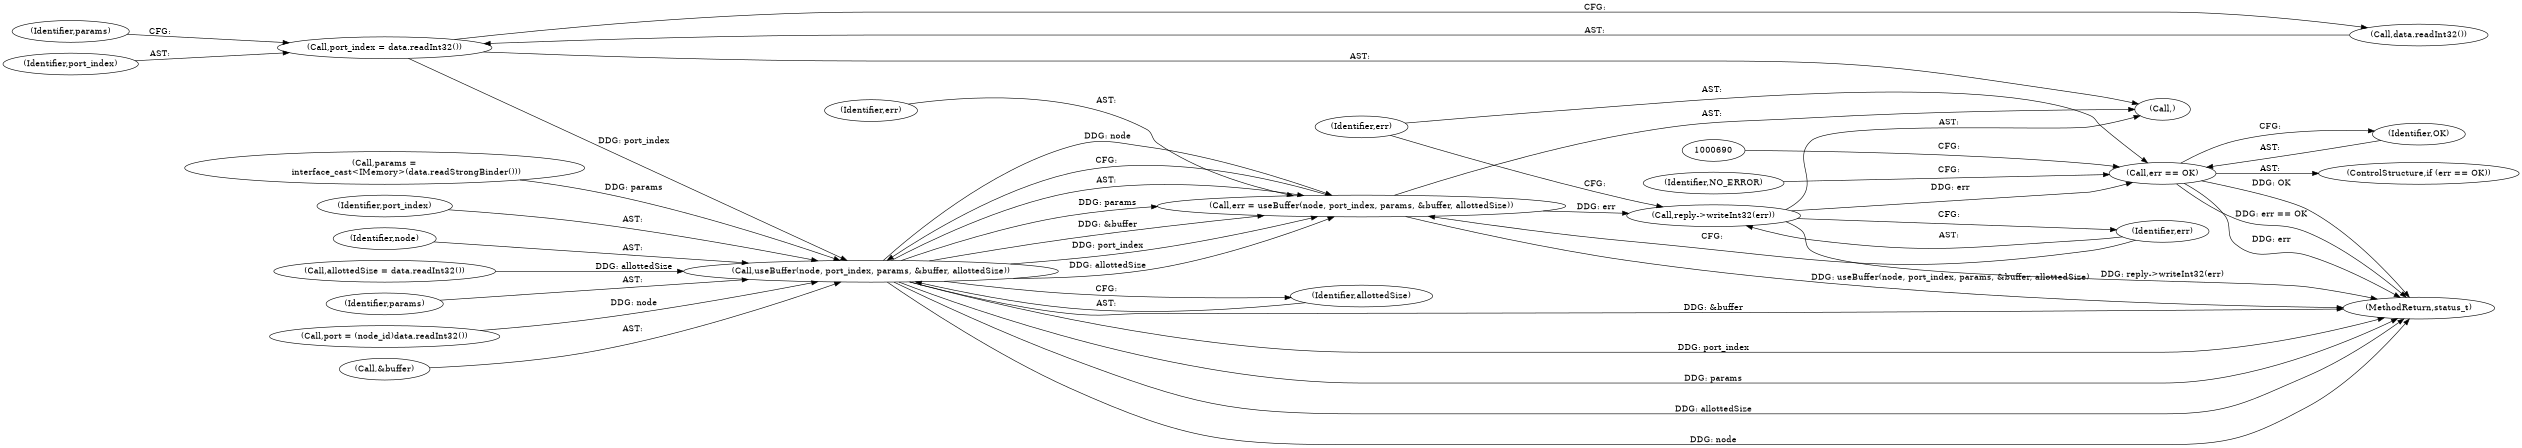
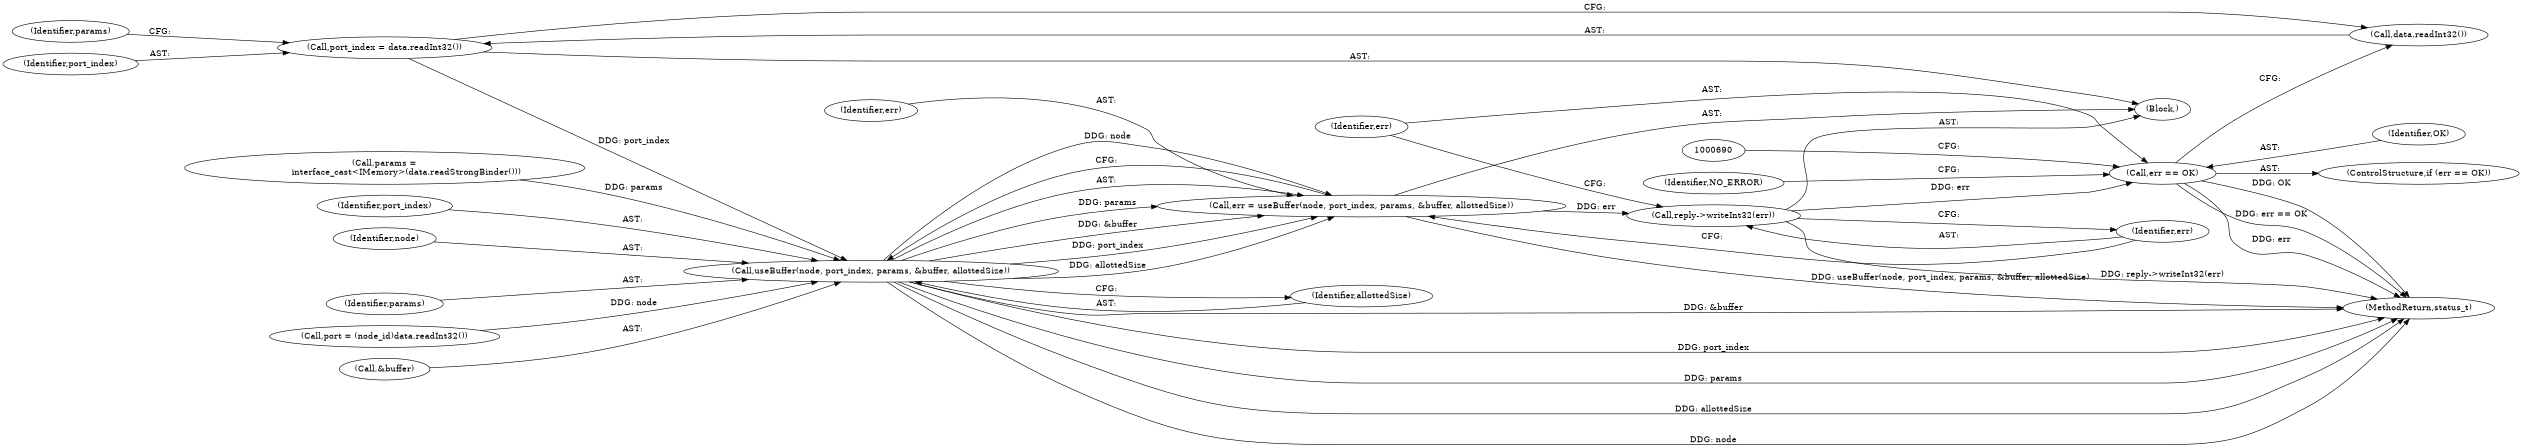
node "(Call,)": label "(Call,)" -> "(Block,)"
edge "(Call,err == OK)" -> "(Identifier,OK)": now "(Call,err == OK)" -> "(Call,data.readInt32())"
node "(Call,allottedSize = data.readInt32())": removed
